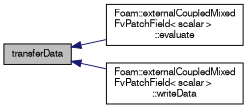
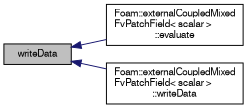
node "transferData": label "transferData" -> "writeData"
